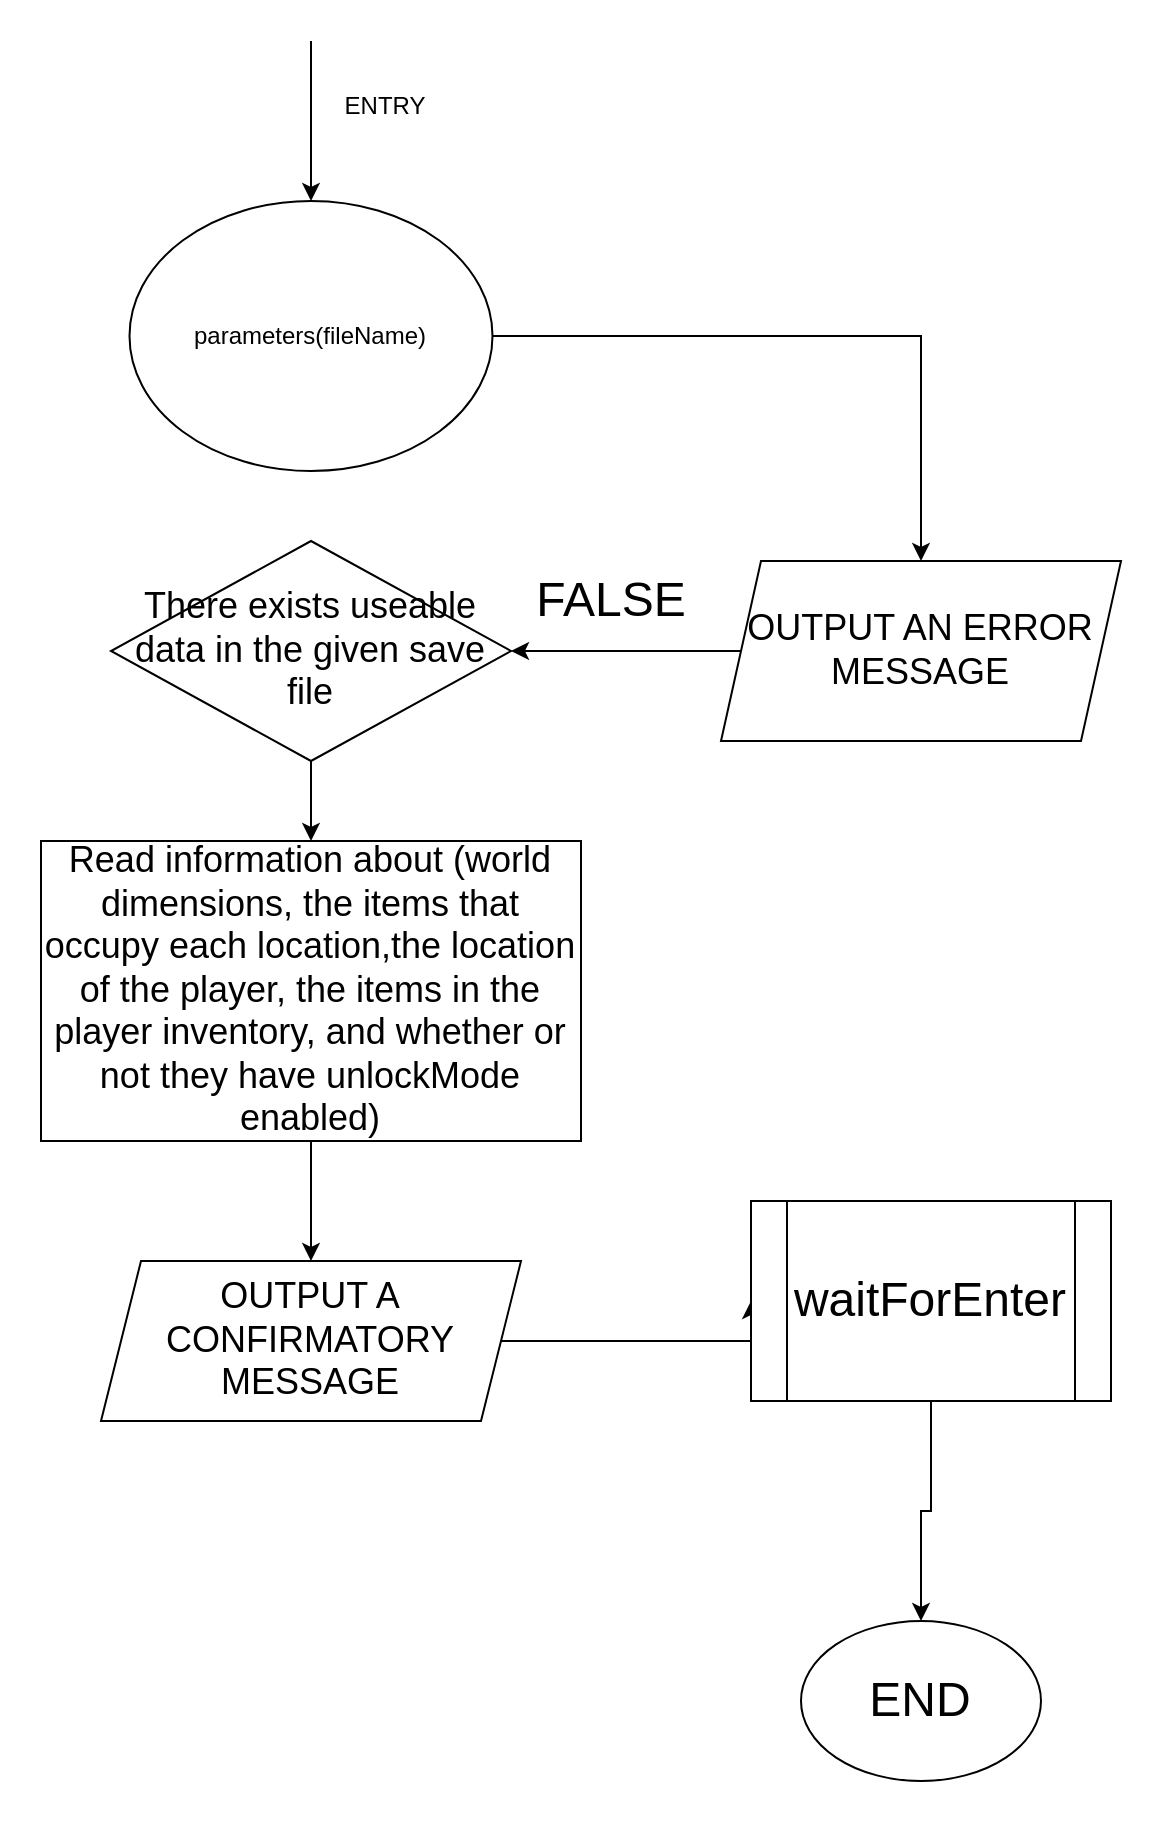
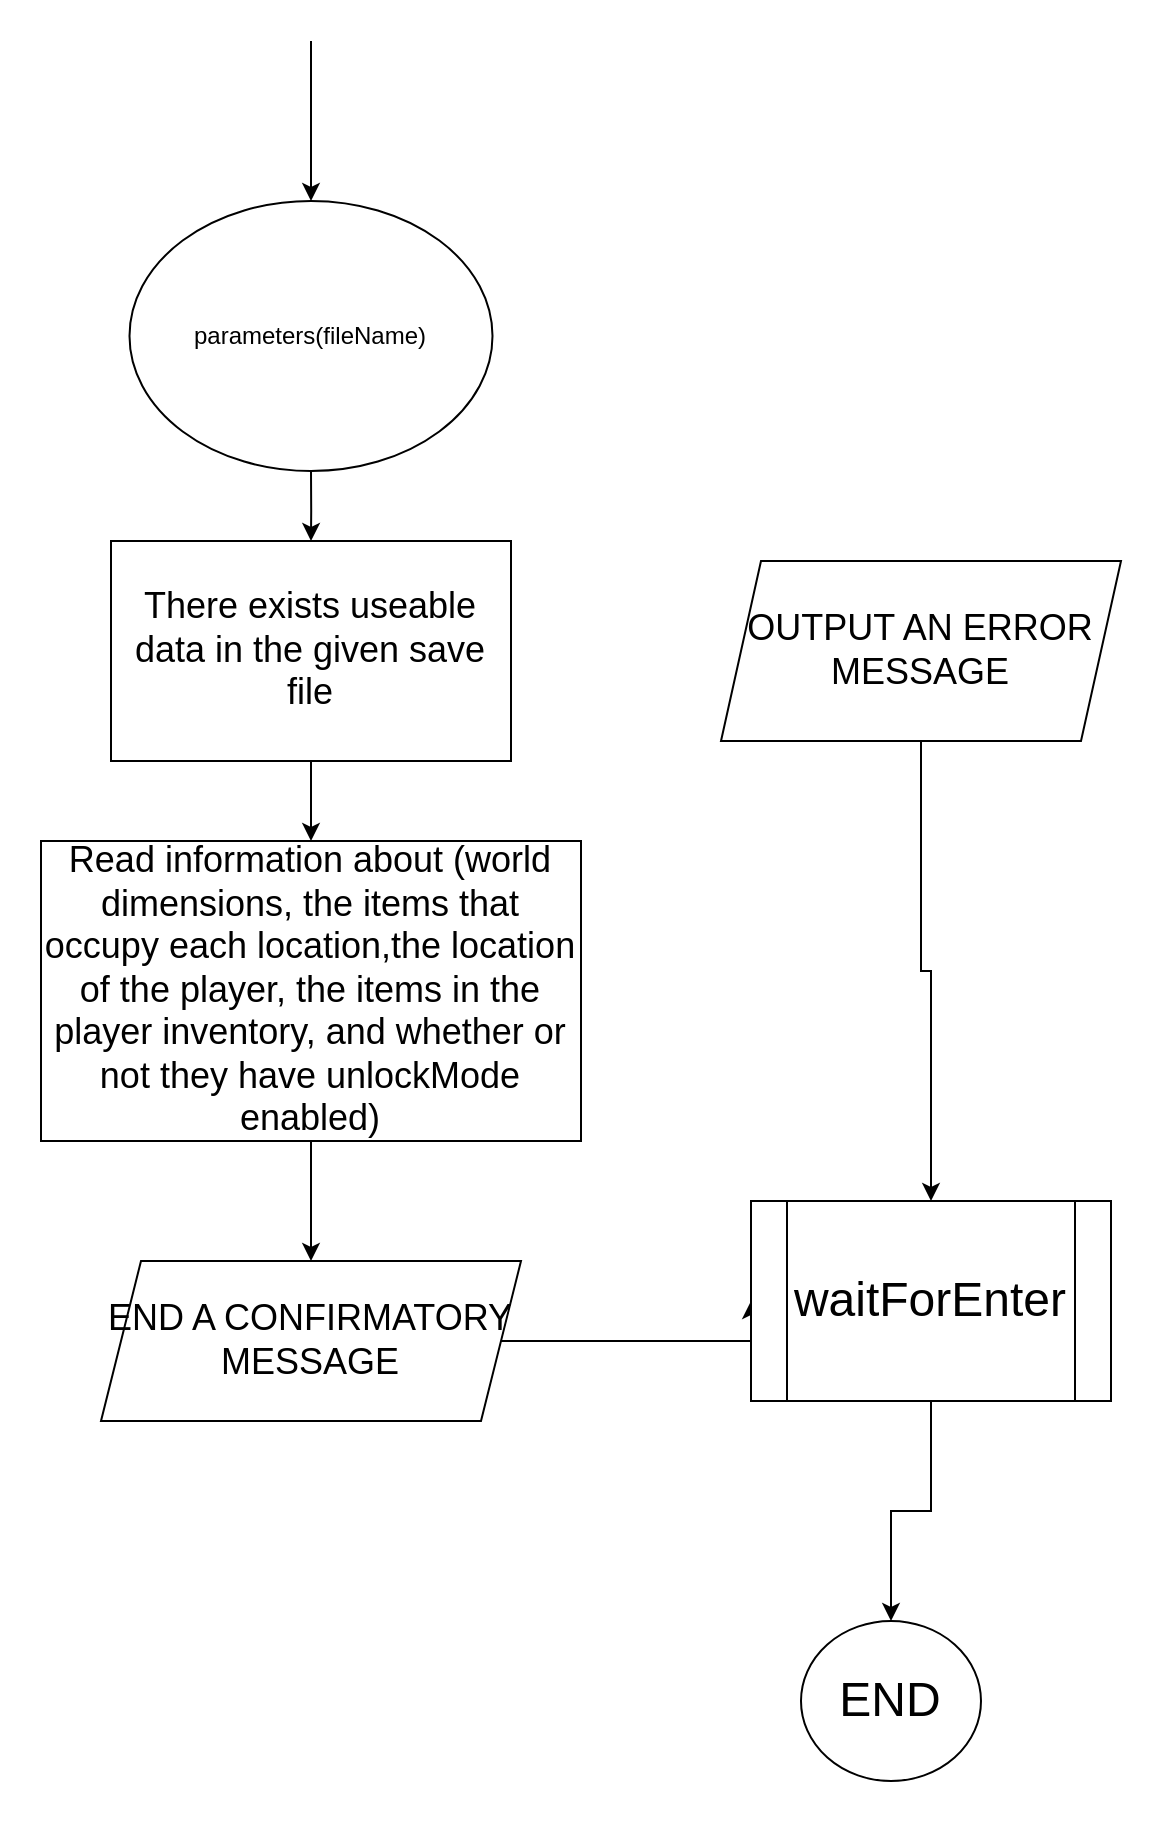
node "ENTRY": removed
edge "parameters(fileName)" -> "OUTPUT AN ERROR MESSAGE": now "parameters(fileName)" -> "There exists useable data in the given save file"
node "FALSE": removed
node "There exists useable data in the given save file": shape diamond -> rectangle
edge "OUTPUT AN ERROR MESSAGE" -> "There exists useable data in the given save file": now "OUTPUT AN ERROR MESSAGE" -> "waitForEnter"
node "OUTPUT A CONFIRMATORY MESSAGE": label "OUTPUT A CONFIRMATORY MESSAGE" -> "END A CONFIRMATORY MESSAGE"
node "END": size 240x160 -> 180x160
